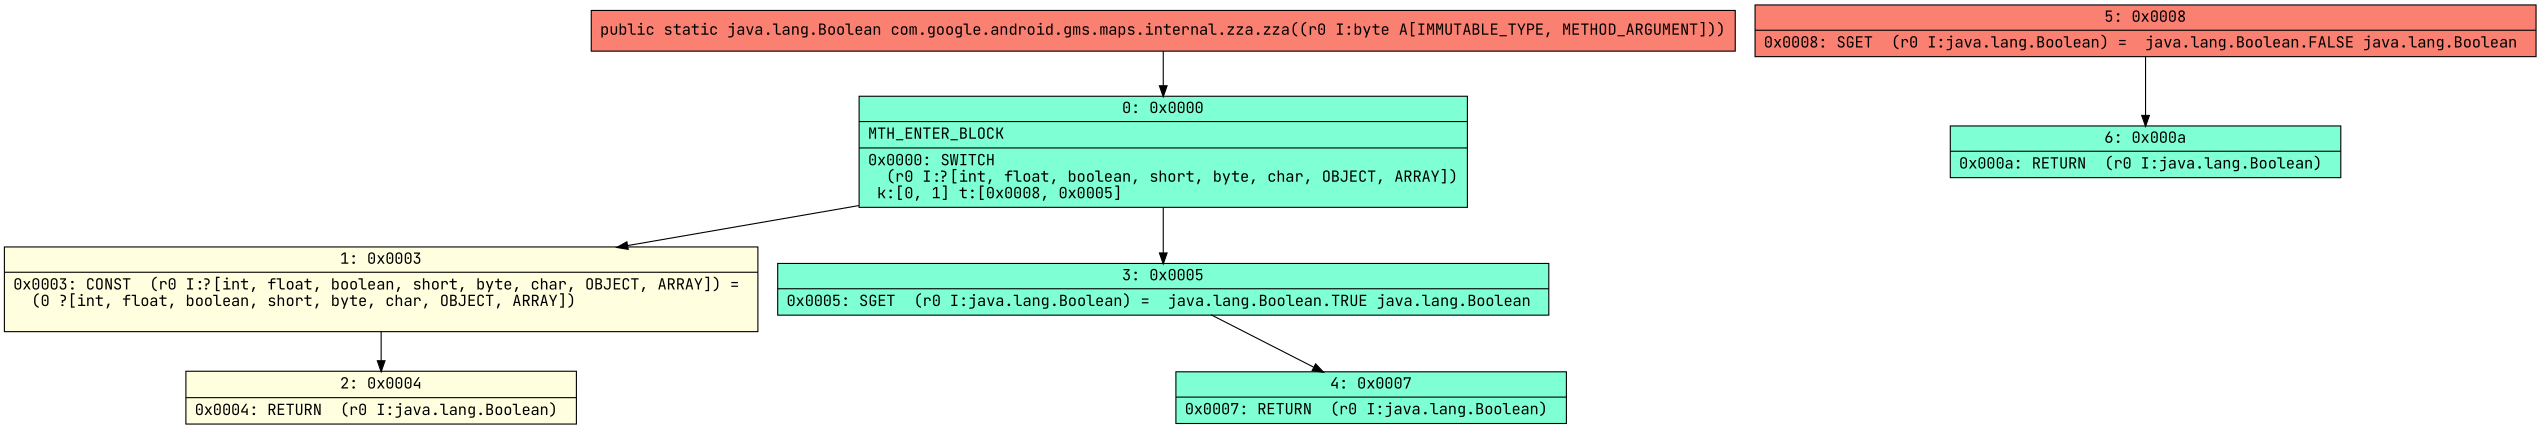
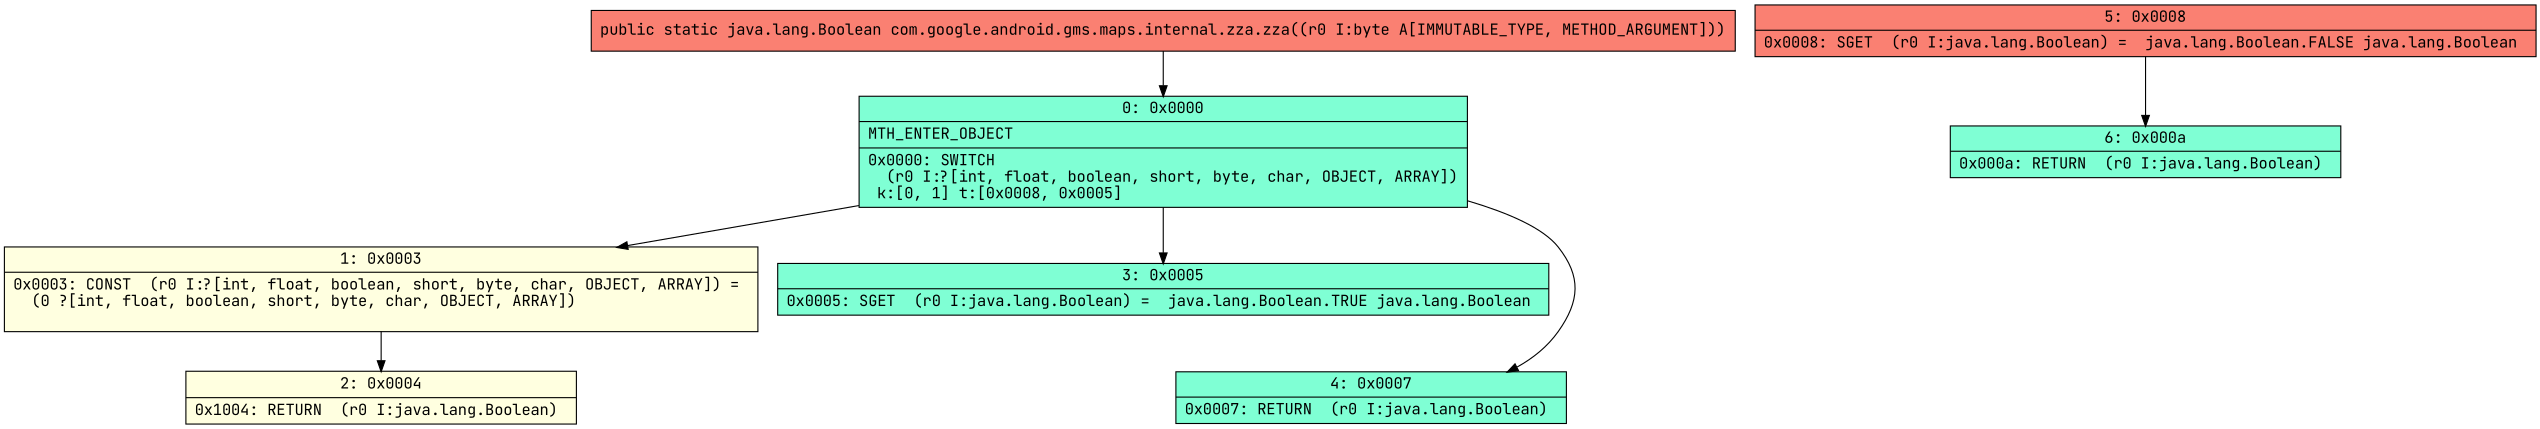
node "0: 0x0000": text "MTH_ENTER_BLOCK" -> "MTH_ENTER_OBJECT"
edge "3: 0x0005" -> "4: 0x0007": now "0: 0x0000" -> "4: 0x0007"
node "2: 0x0004": text "0x0004: RETURN  (r0 I:java.lang.Boolean)" -> "0x1004: RETURN  (r0 I:java.lang.Boolean)"
